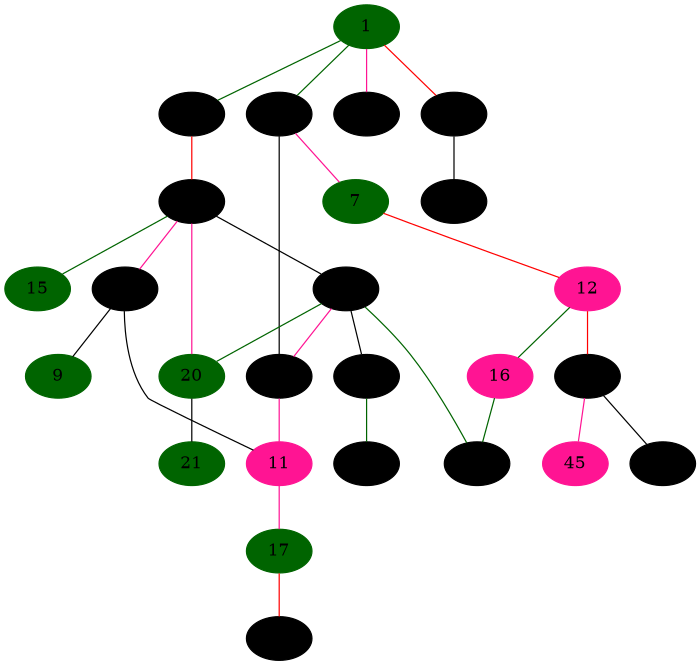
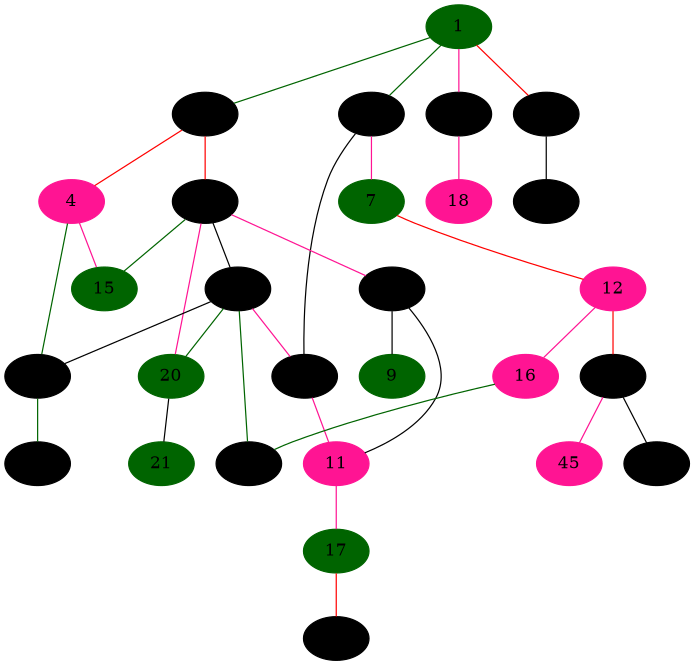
node "4": added
node "18": added
edge "12" -- "16": color darkgreen -> deeppink
